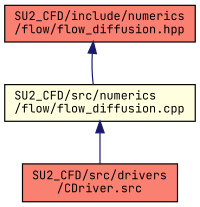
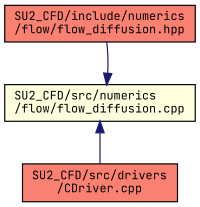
edge "SU2_CFD/src/numerics /flow/flow_diffusion.cpp" -> "SU2_CFD/include/numerics /flow/flow_diffusion.hpp": reversed
node "SU2_CFD/src/drivers /CDriver.src": label "SU2_CFD/src/drivers /CDriver.src" -> "SU2_CFD/src/drivers /CDriver.cpp"
